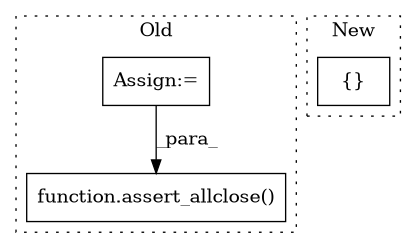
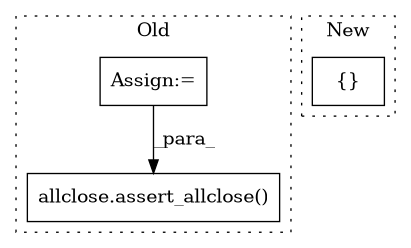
node "function.assert_allclose()": label "function.assert_allclose()" -> "allclose.assert_allclose()"
